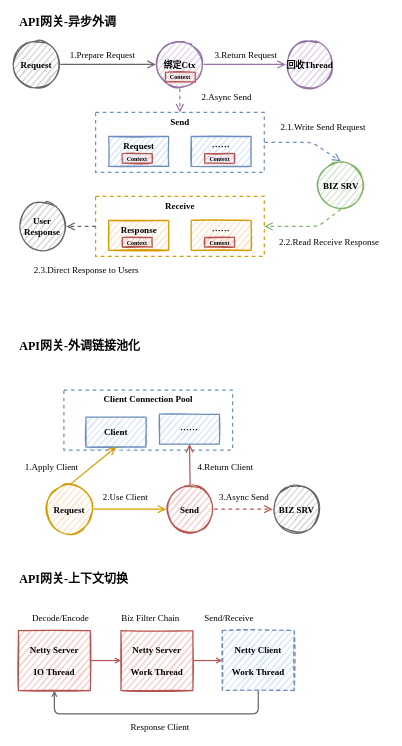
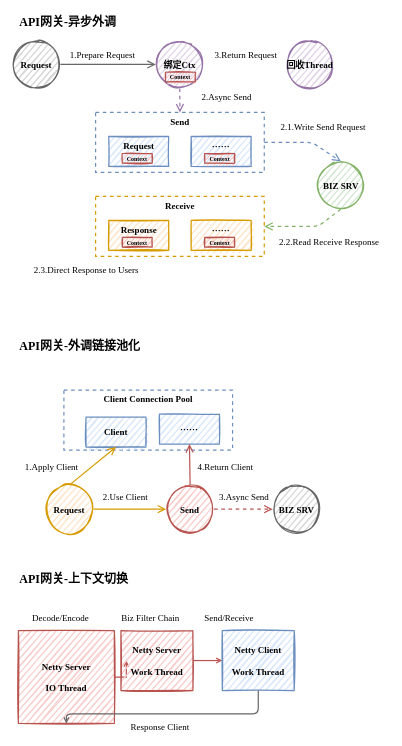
edge "绑定Ctx" -> "回收Thread": removed
node "User Response": removed
edge "Receive" -> "User Response": removed
node "Netty Server IO Thread": size 72x60 -> 96x93
node "Netty Client Work Thread": style dashed -> solid
